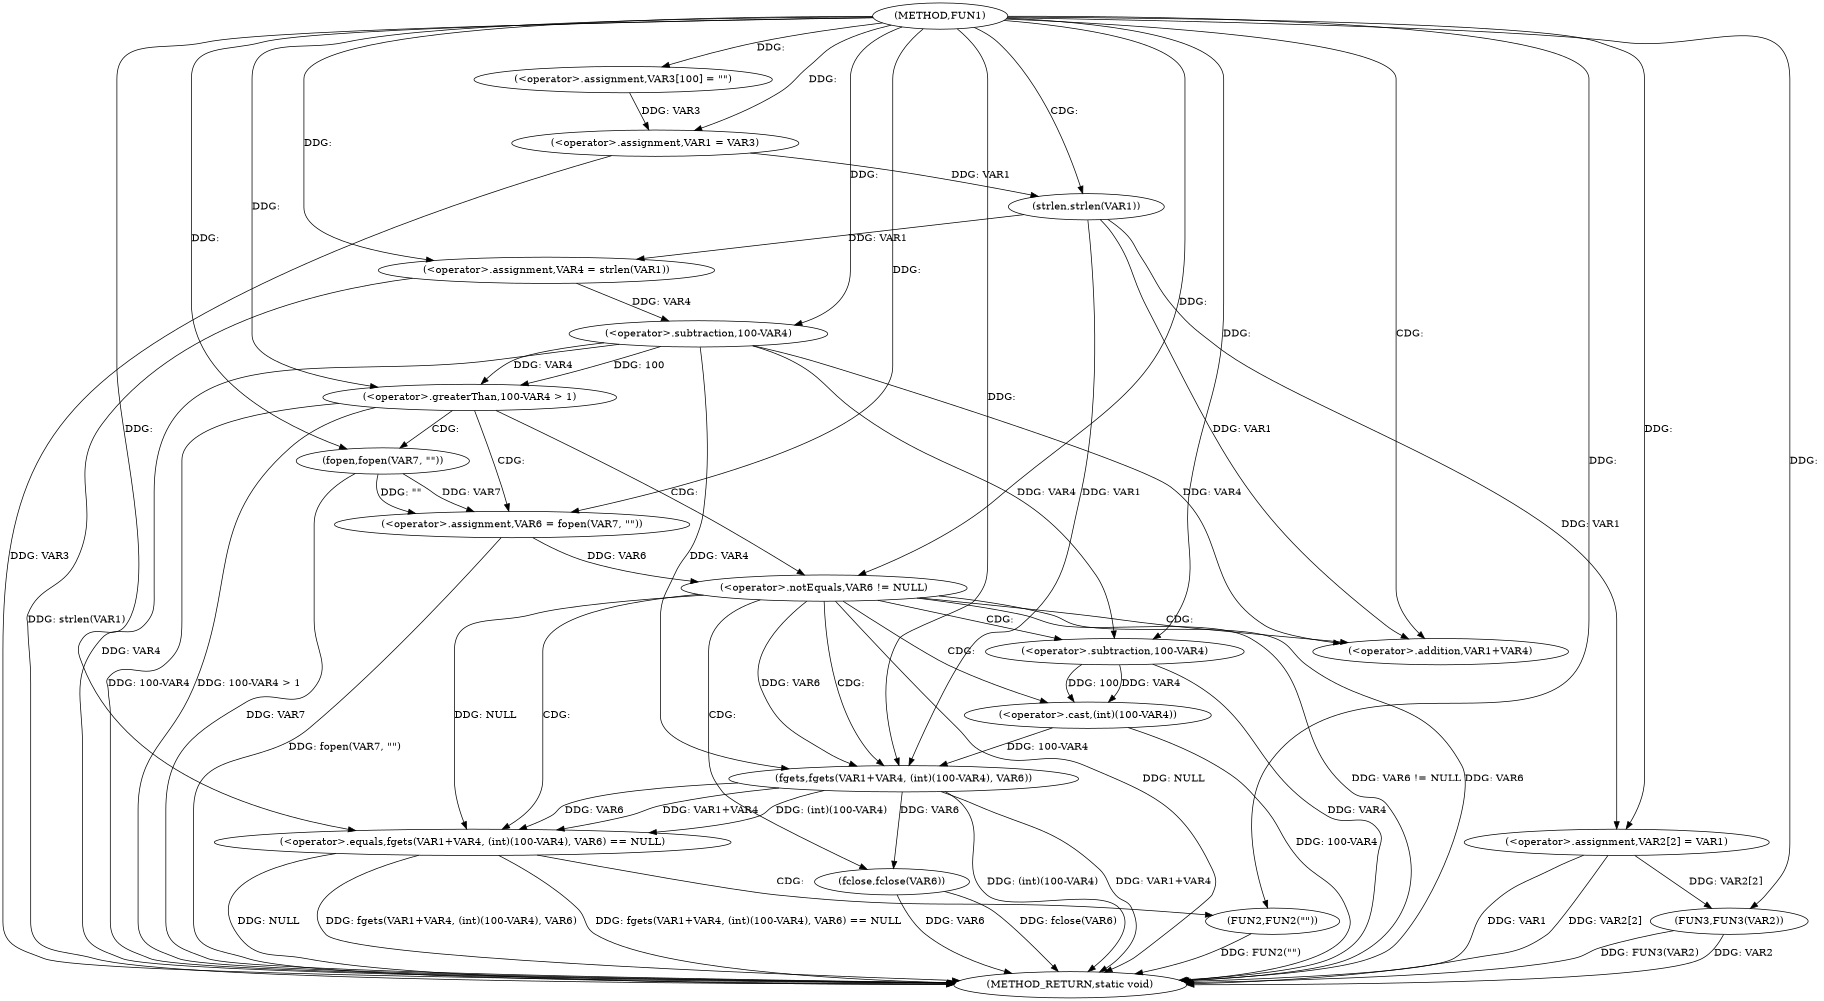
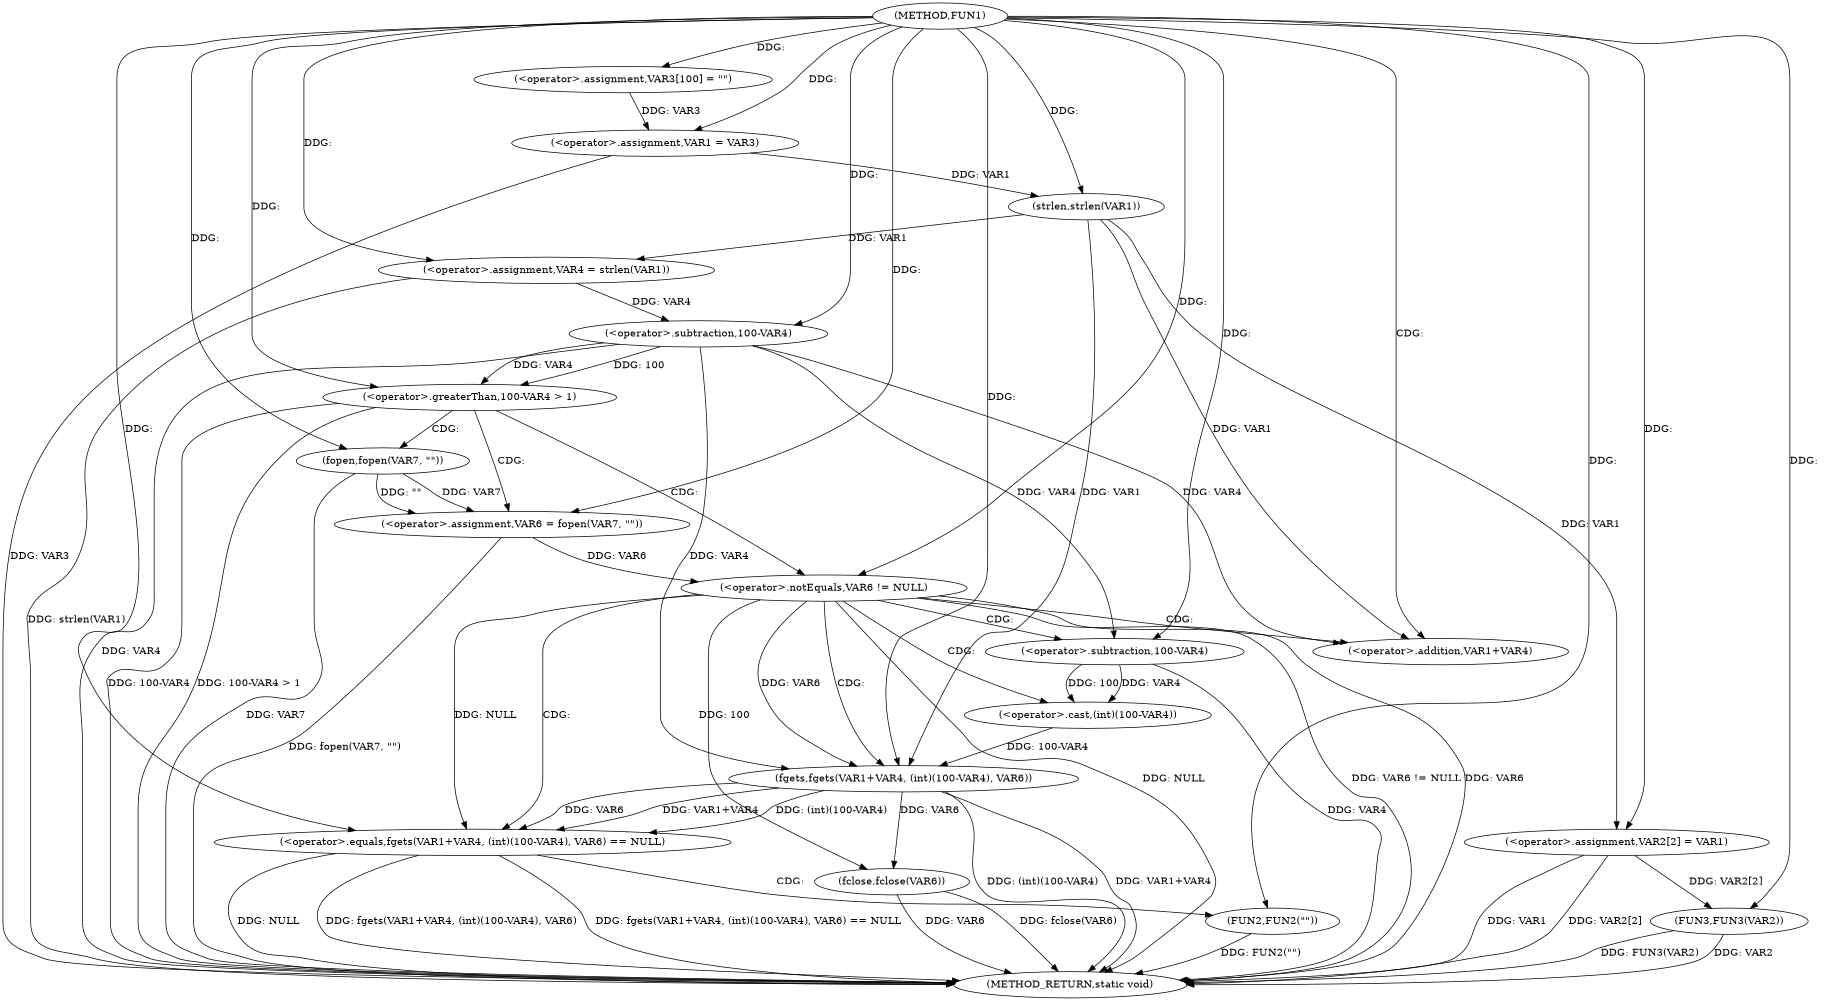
edge "(METHOD,FUN1)" -> "(strlen,strlen(VAR1))": label "CDG: " -> "DDG: "
edge "(<operator>.notEquals,VAR6 != NULL)" -> "(fclose,fclose(VAR6))": label "CDG: " -> "DDG: 100"
edge "(<operator>.cast,(int)(100-VAR4))" -> "(METHOD_RETURN,static void)": removed, label "DDG: 100-VAR4"
